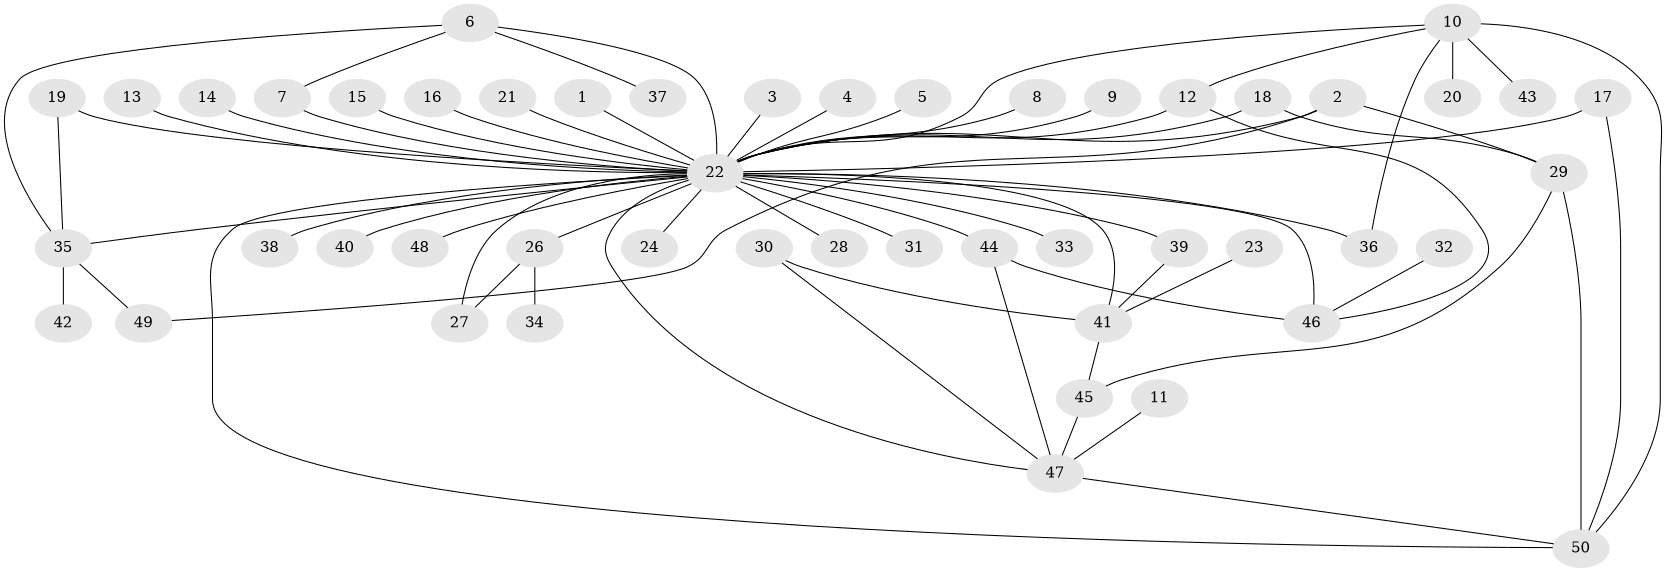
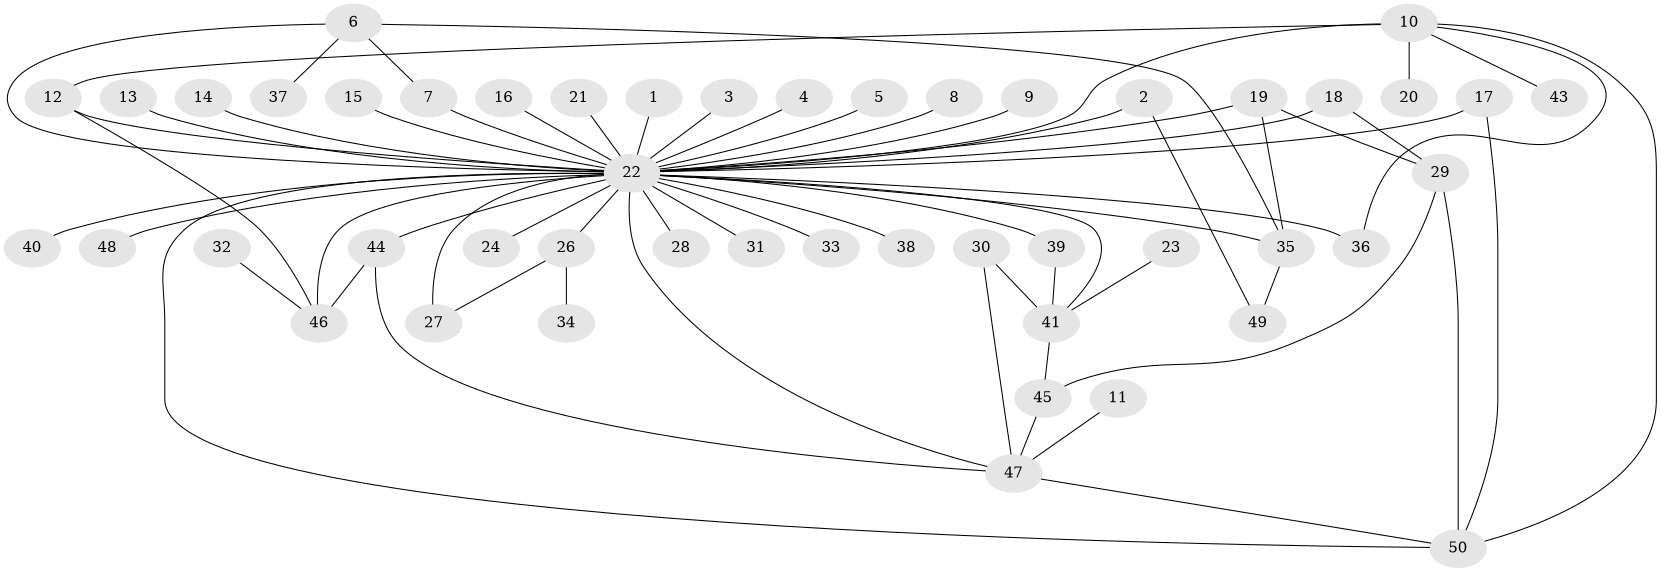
edge "2" -- "29": now "19" -- "29"
node "42": removed
